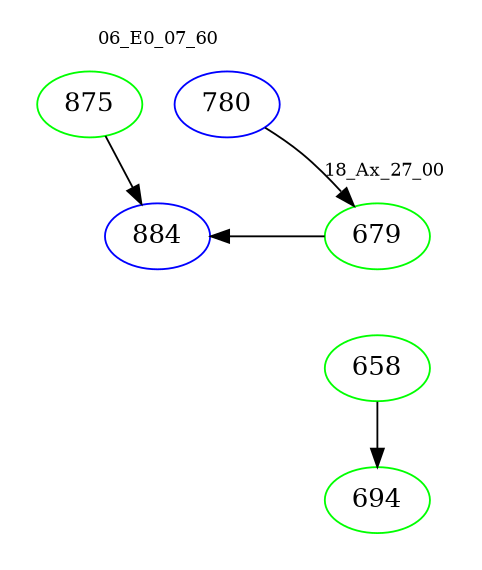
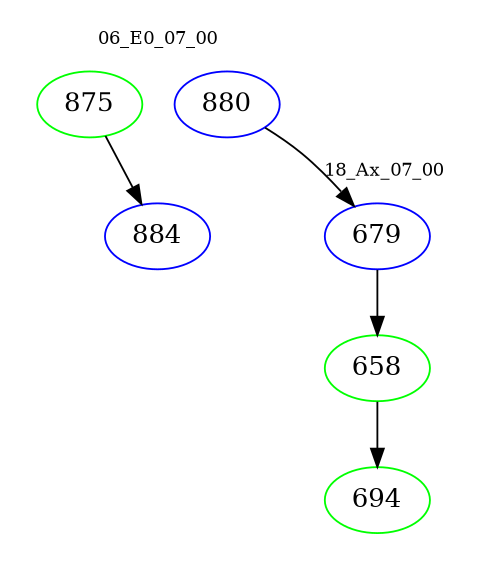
cluster "06_E0_07_60": label "06_E0_07_60" -> "06_E0_07_00"
node "780": label "780" -> "880"
cluster "18_Ax_27_00": label "18_Ax_27_00" -> "18_Ax_07_00"
edge "679" -> "884": now "679" -> "658"
node "679": color green -> blue
